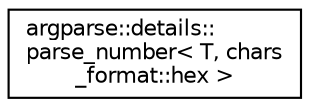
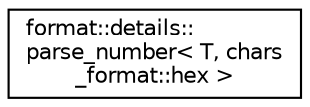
node "argparse::details:: parse_number< T, chars _format::hex >": label "argparse::details:: parse_number< T, chars _format::hex >" -> "format::details:: parse_number< T, chars _format::hex >"
